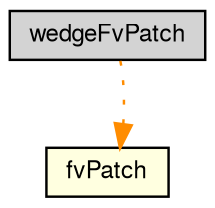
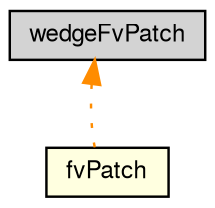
edge "wedgeFvPatch" -> "fvPatch": reversed
